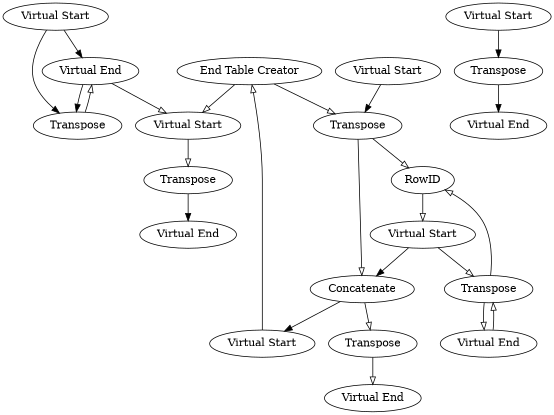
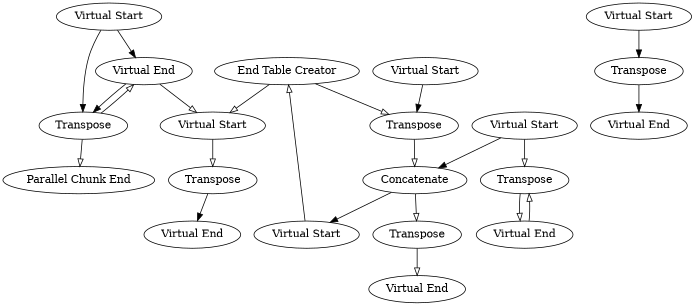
node "Parallel Chunk End": added
node "RowID": removed
